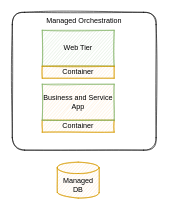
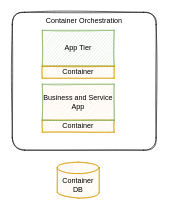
node "Managed Orchestration": label "Managed Orchestration" -> "Container Orchestration"
node "Web Tier": label "Web Tier" -> "App Tier"
node "Managed DB": label "Managed DB" -> "Container DB"
